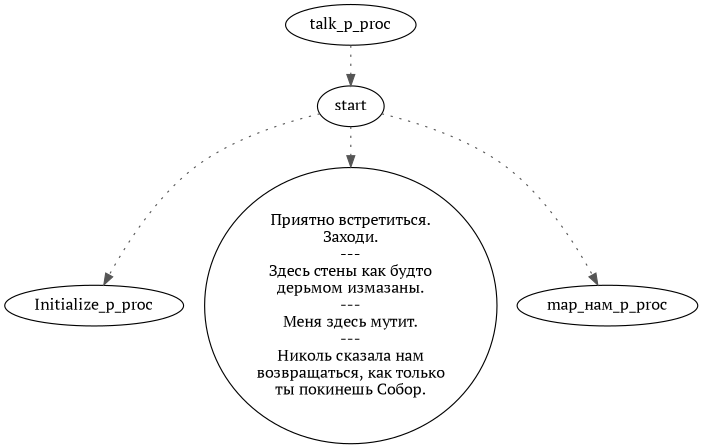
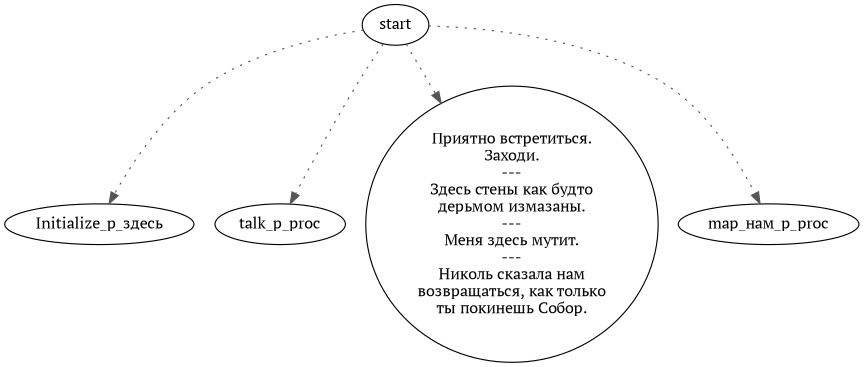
edge "talk_p_proc" -> "start": reversed
node "Initialize_p_proc": label "Initialize_p_proc" -> "Initialize_p_здесь"
